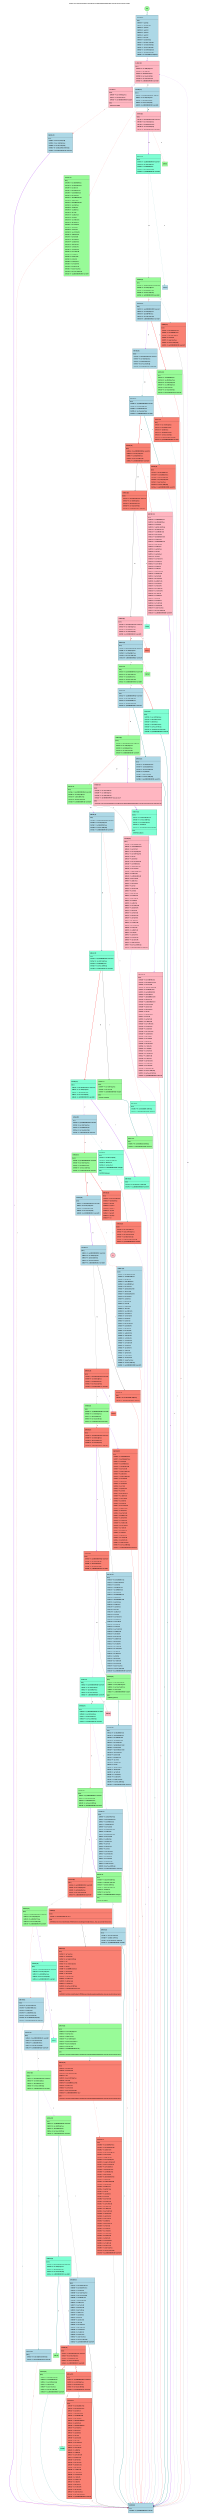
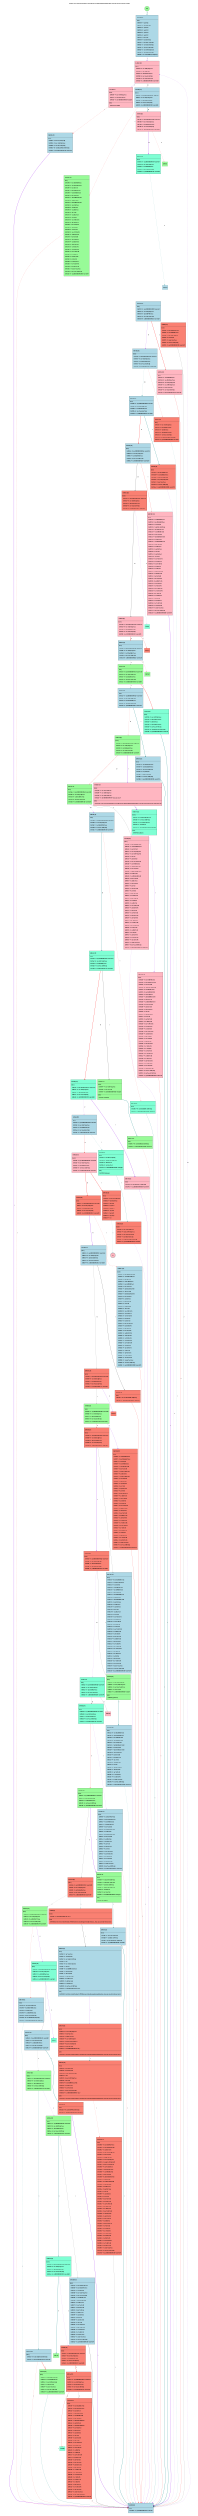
node "0x401936 [28]": removed
node "0x4022e1 [33]": fillcolor palegreen -> lightpink
node "0x4019a6 [28]": fillcolor salmon -> lightblue
node "0x401af6 [28]": fillcolor palegreen -> lightpink
node "0x402410 [15]": fillcolor aquamarine -> lightpink
node "0x401b12 [28]": fillcolor lightblue -> salmon
node "0x401fe0 [52]": fillcolor salmon -> lightblue
node "0x402014 [32]": fillcolor palegreen -> salmon
node "0x4022d2 [15]": added
edge "0x401cd2 [28]" -> "0x401d14 [30]": now "0x40213c [15]" -> "0x401d14 [30]"
